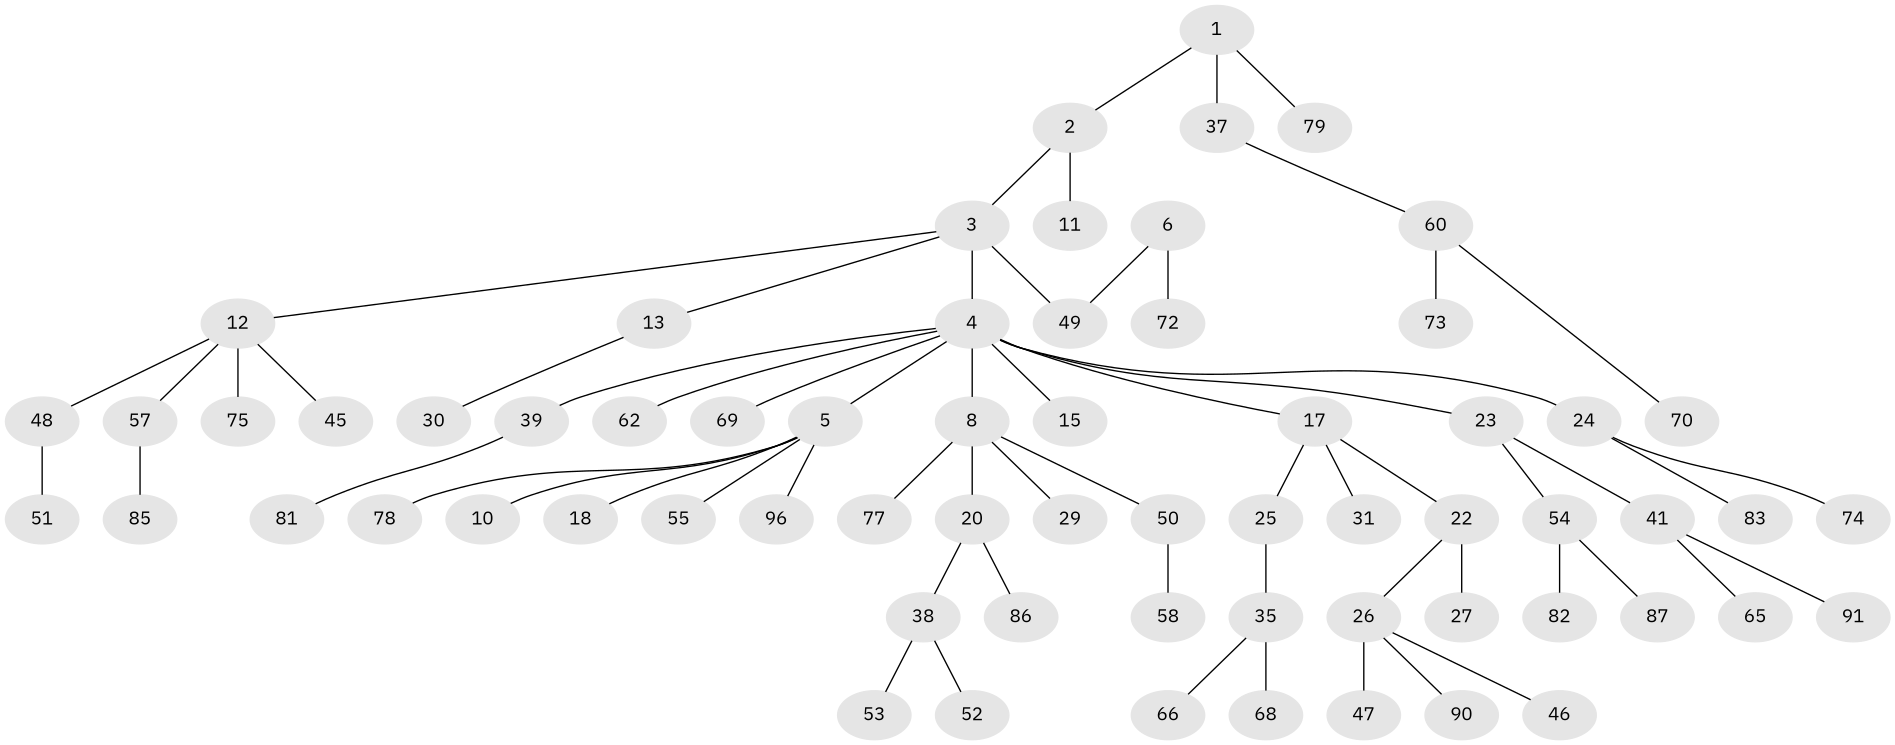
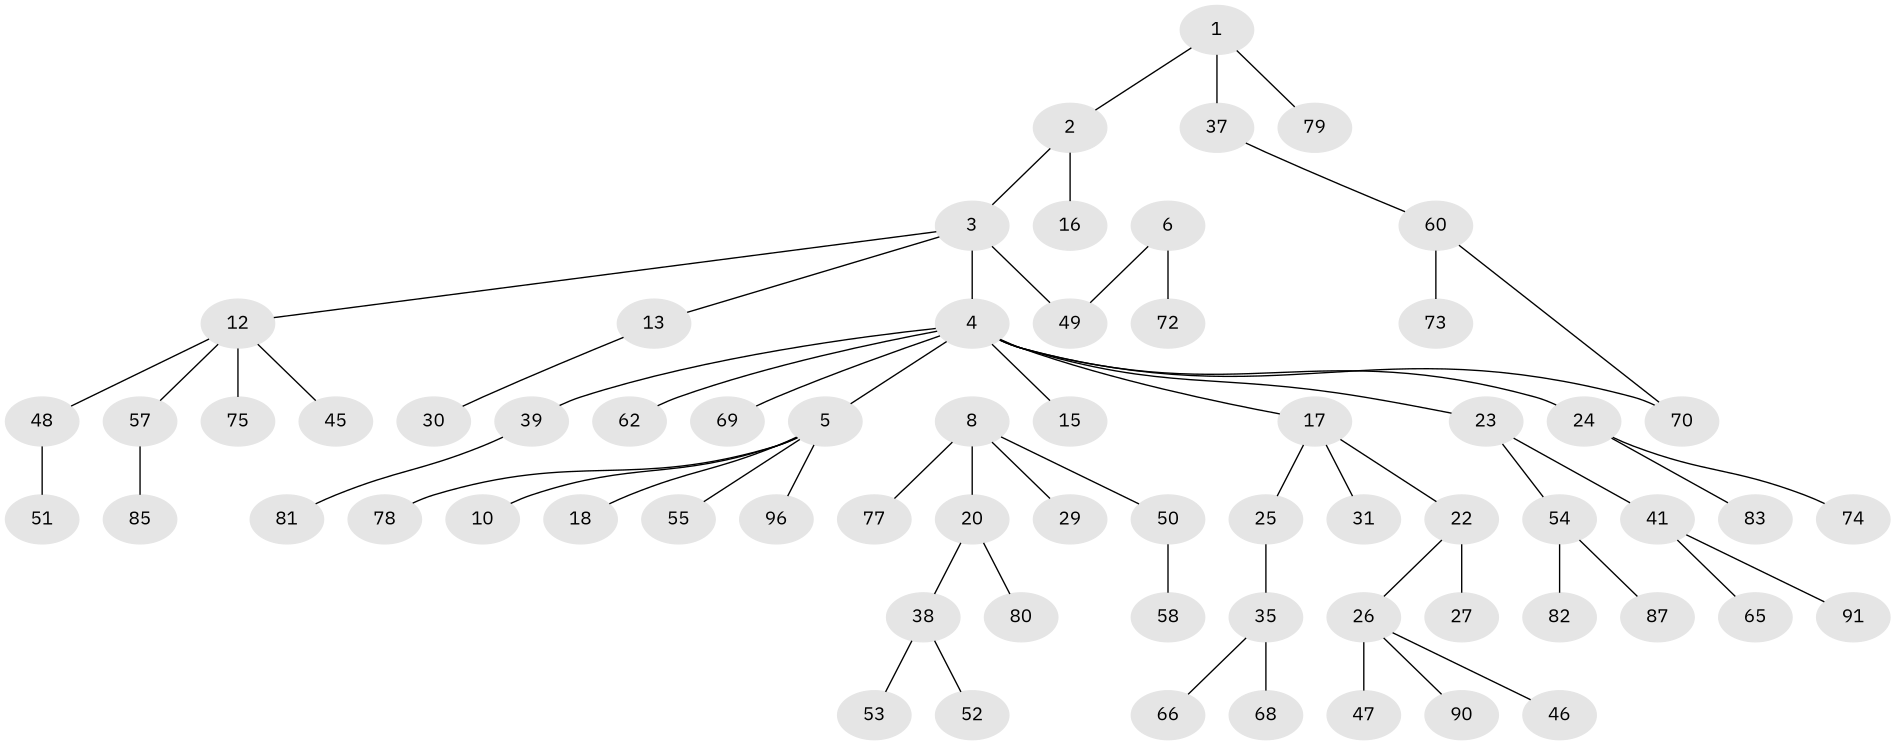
node "11": label "11" -> "16"
edge "4" -- "8": now "4" -- "70"
node "86": label "86" -> "80"
